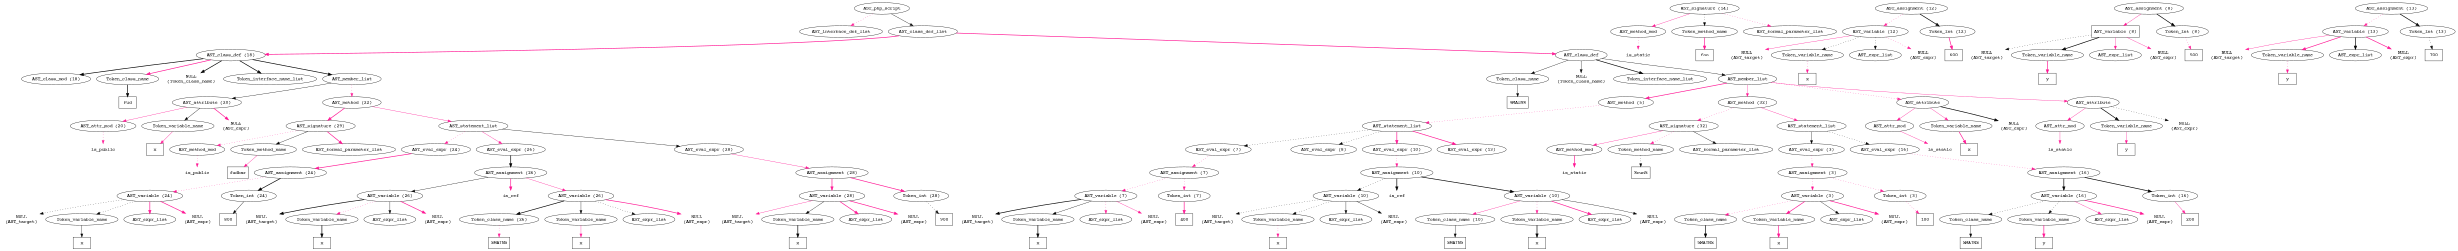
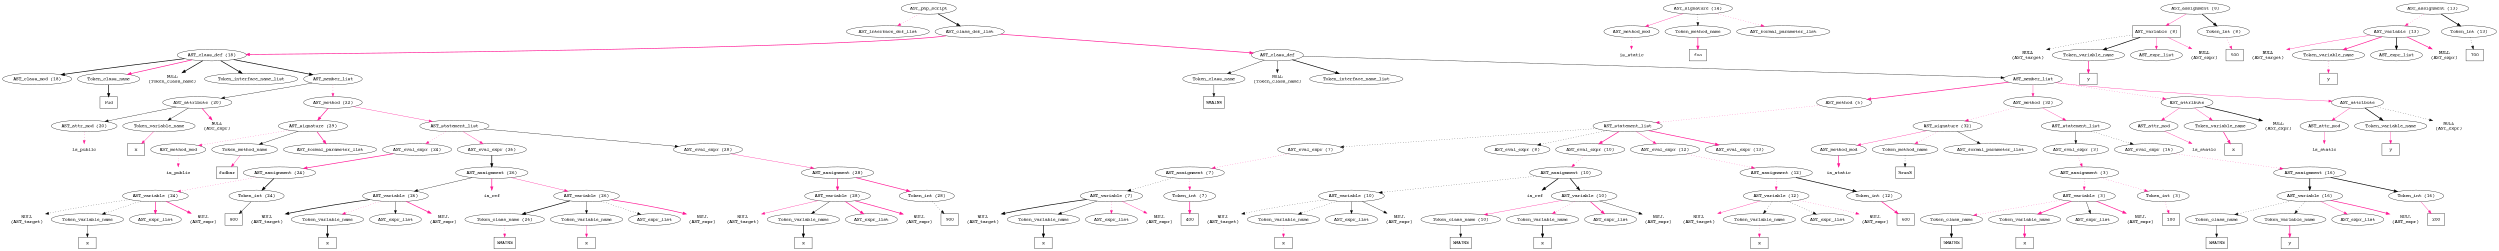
edge "AST_php_script" -> "AST_class_def_list": style solid -> bold
edge "AST_attribute (20)" -> "AST_attr_mod (20)": color deeppink -> black
node "AST_eval_expr (12)": added
edge "AST_assignment (7)" -> "AST_variable (7)": color deeppink -> black
